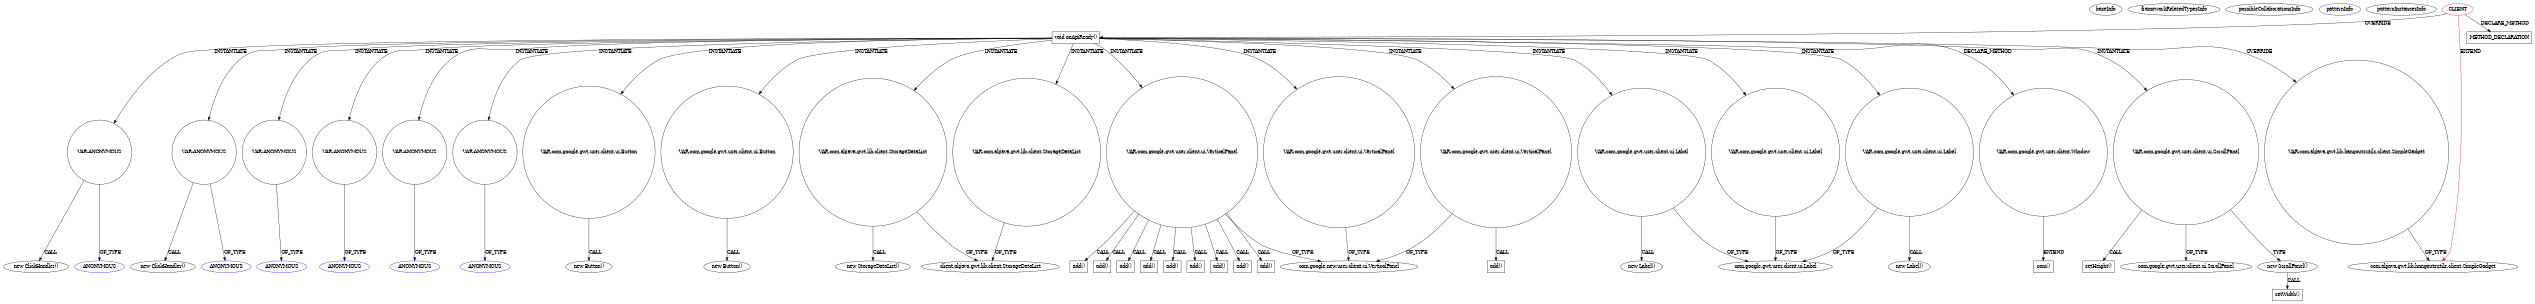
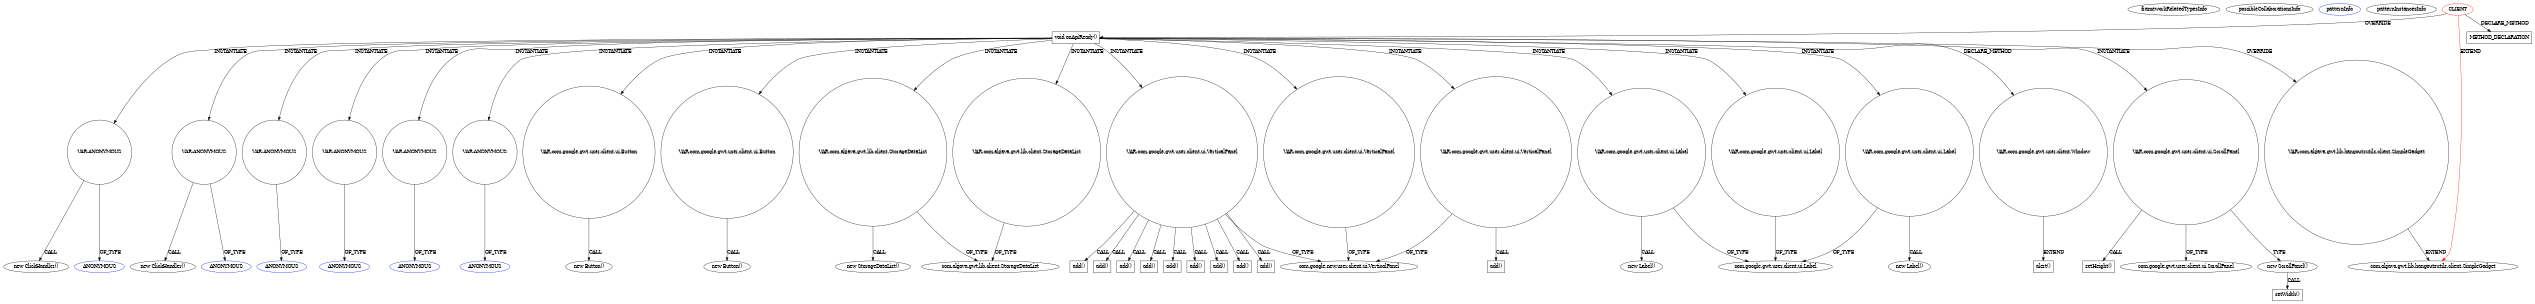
node "baseInfo": removed
edge "VAR:com.akjava.gwt.lib.hangoutsutils.client.SimpleGadget" -> "com.akjava.gwt.lib.hangoutsutils.client.SimpleGadget": label "OF_TYPE" -> "EXTEND"
node "client.akjava.gwt.lib.client.StorageDataList": label "client.akjava.gwt.lib.client.StorageDataList" -> "com.akjava.gwt.lib.client.StorageDataList"
node "com()": label "com()" -> "alert()"
